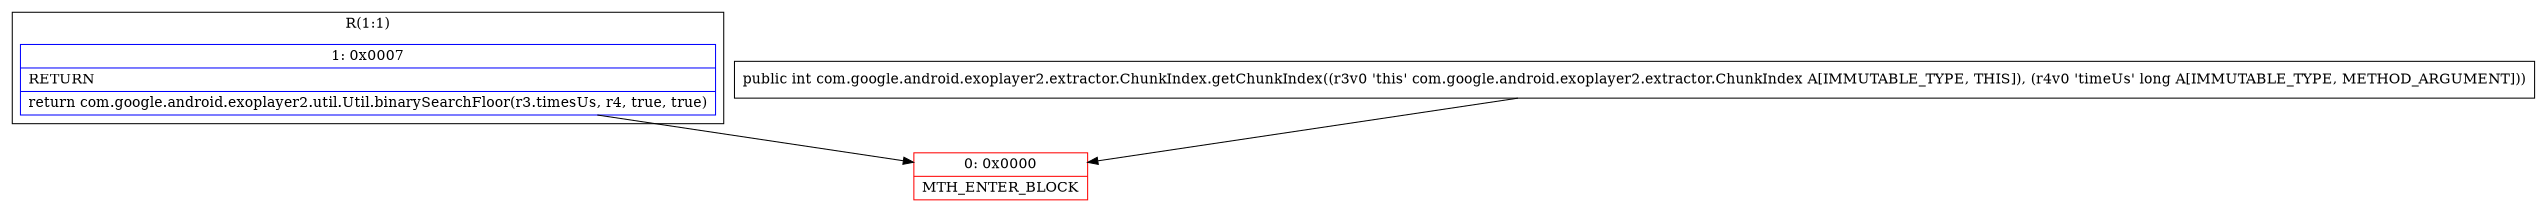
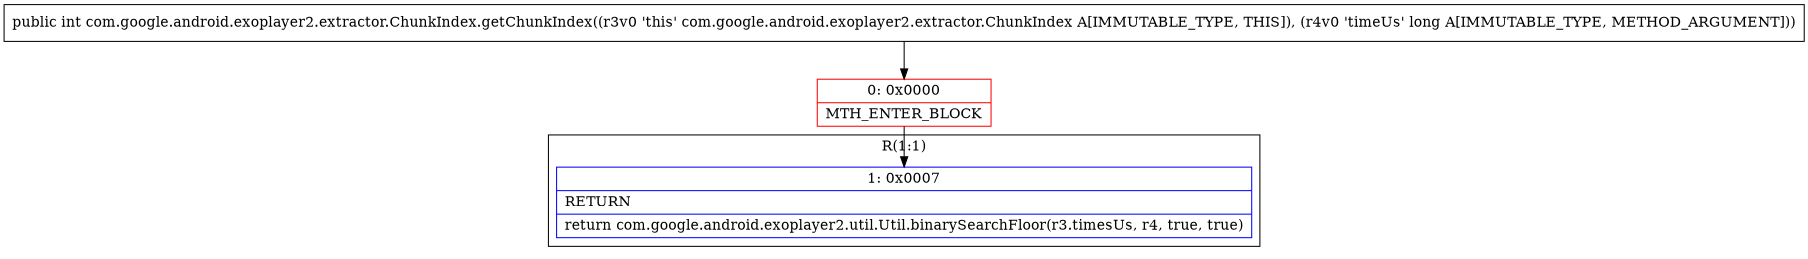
edge "1: 0x0007" -> "0: 0x0000": reversed
